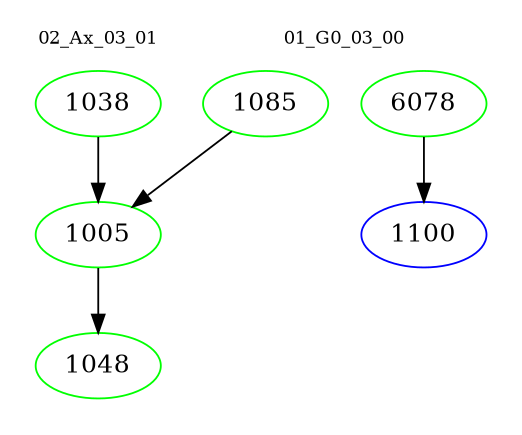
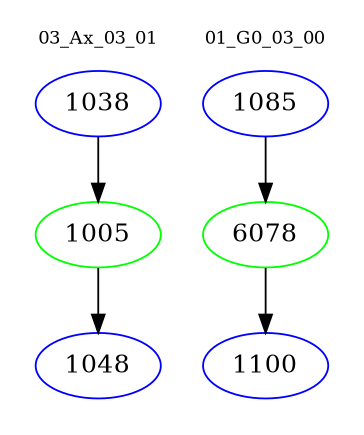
cluster "02_Ax_03_01": label "02_Ax_03_01" -> "03_Ax_03_01"
node "1038": color green -> blue
node "1085": color green -> blue
edge "1085" -> "1005": now "1085" -> "6078"
node "1048": color green -> blue
